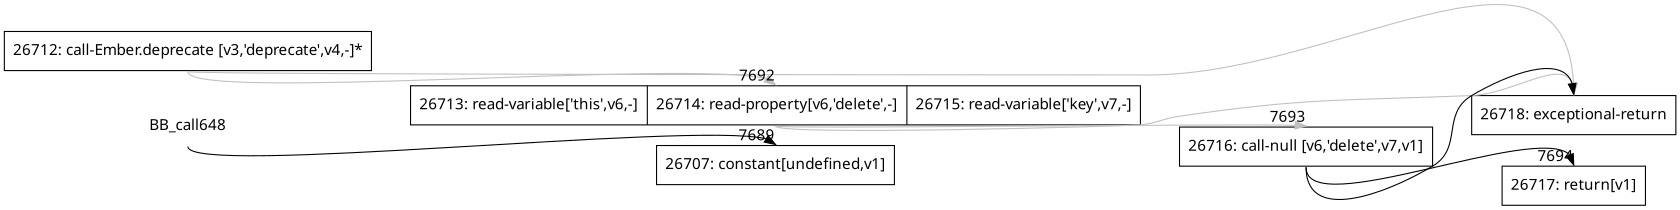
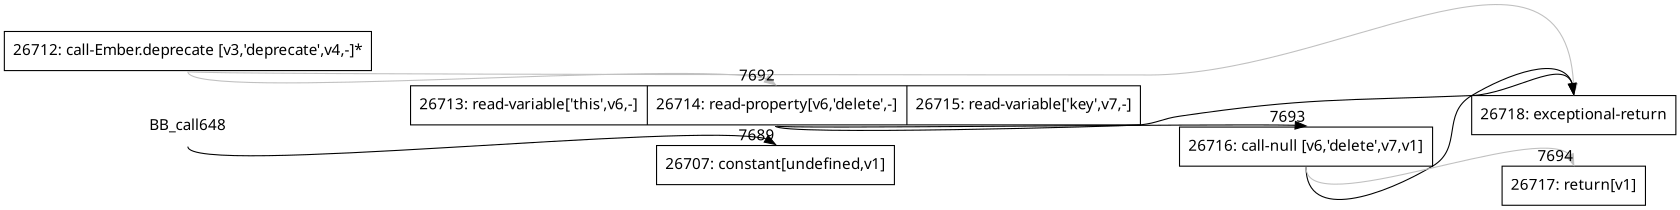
edge "26713: read-variable['this',v6,-]" -> "26718: exceptional-return": color gray -> black
edge "26713: read-variable['this',v6,-]" -> "26716: call-null [v6,'delete',v7,v1]": color gray -> black
edge "26716: call-null [v6,'delete',v7,v1]" -> "26717: return[v1]": color black -> gray
